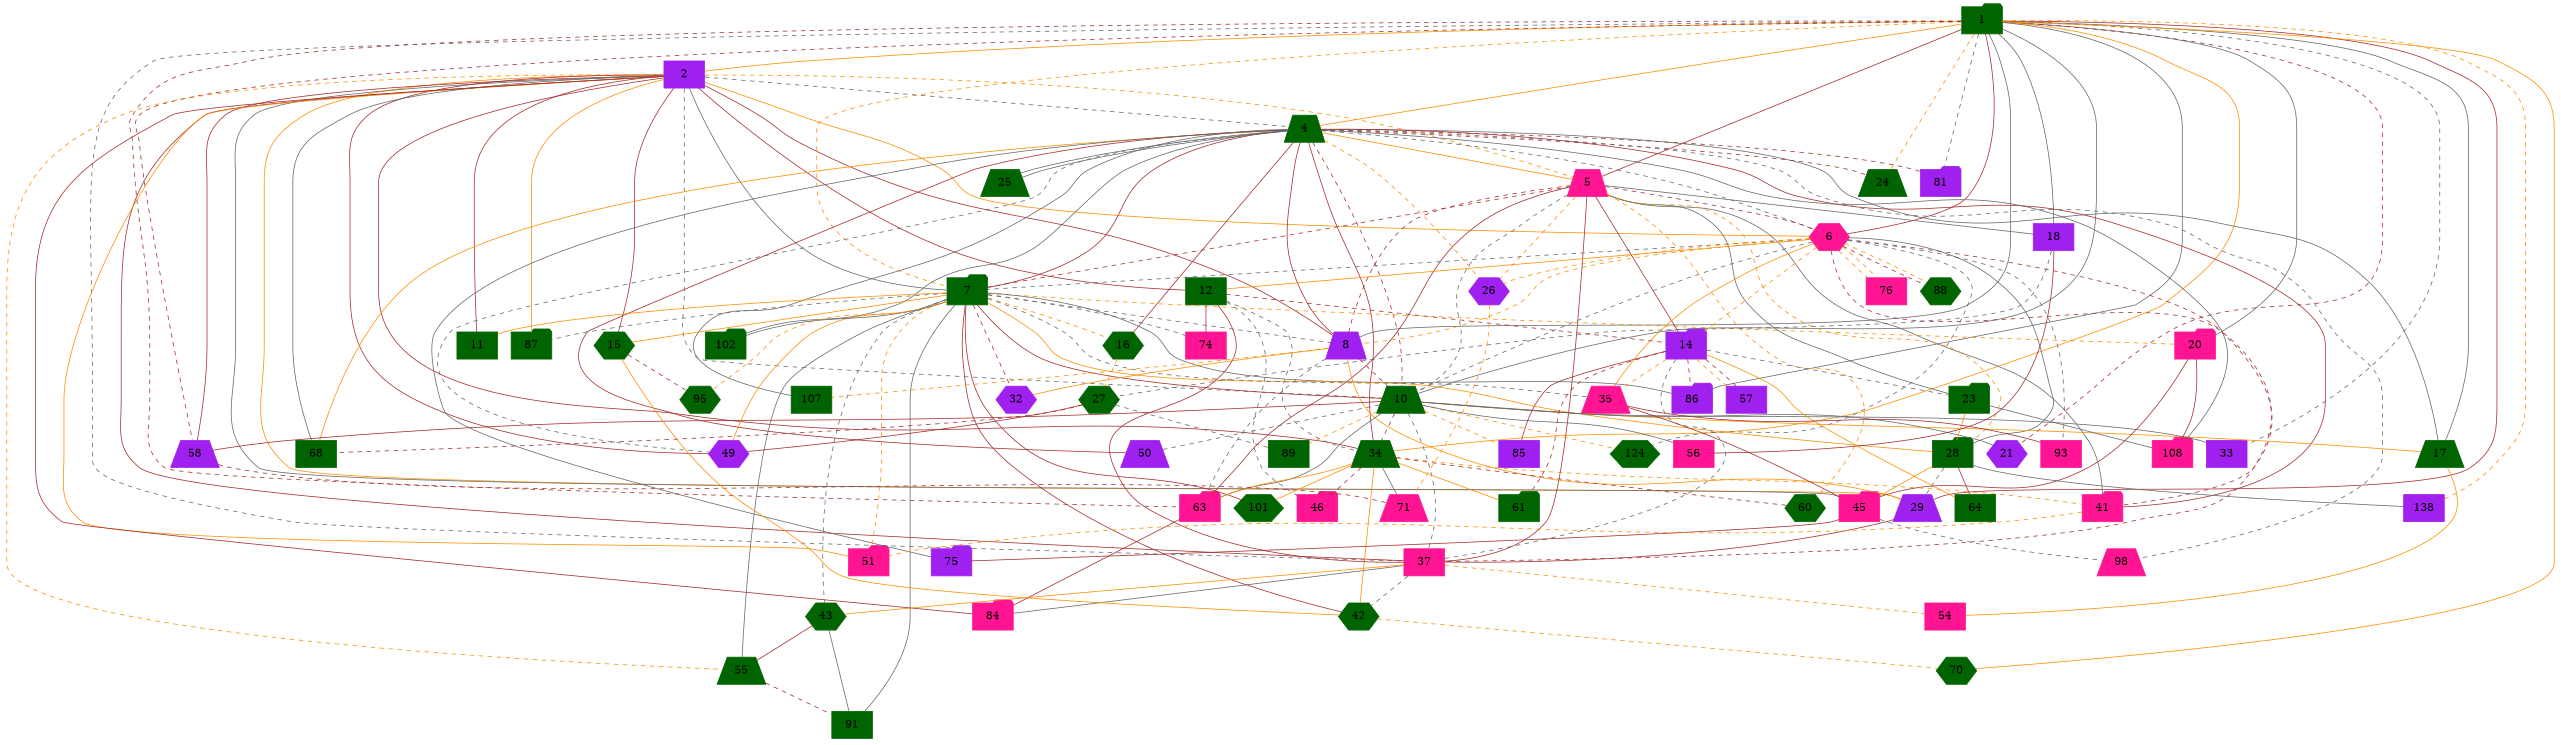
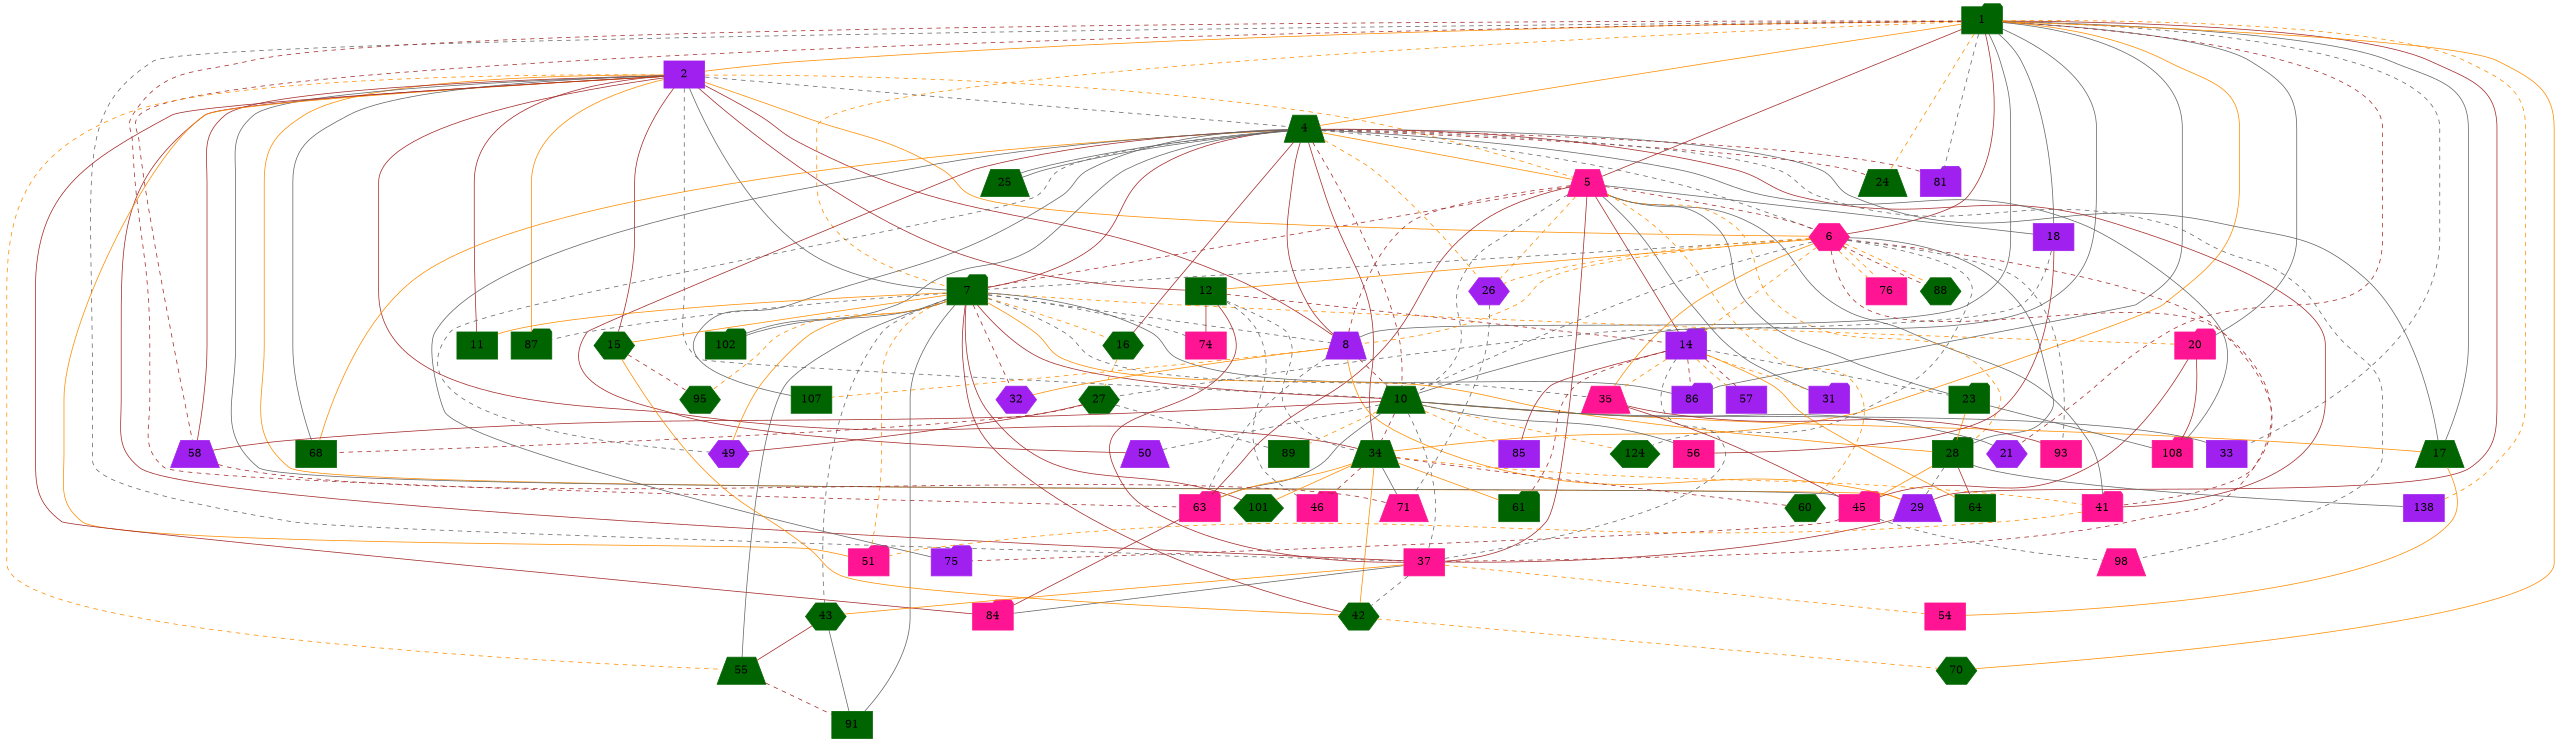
edge "2" -- "49": removed
edge "26" -- "71": color darkorange -> gray40
node "31": added
edge "45" -- "75": style solid -> dashed
